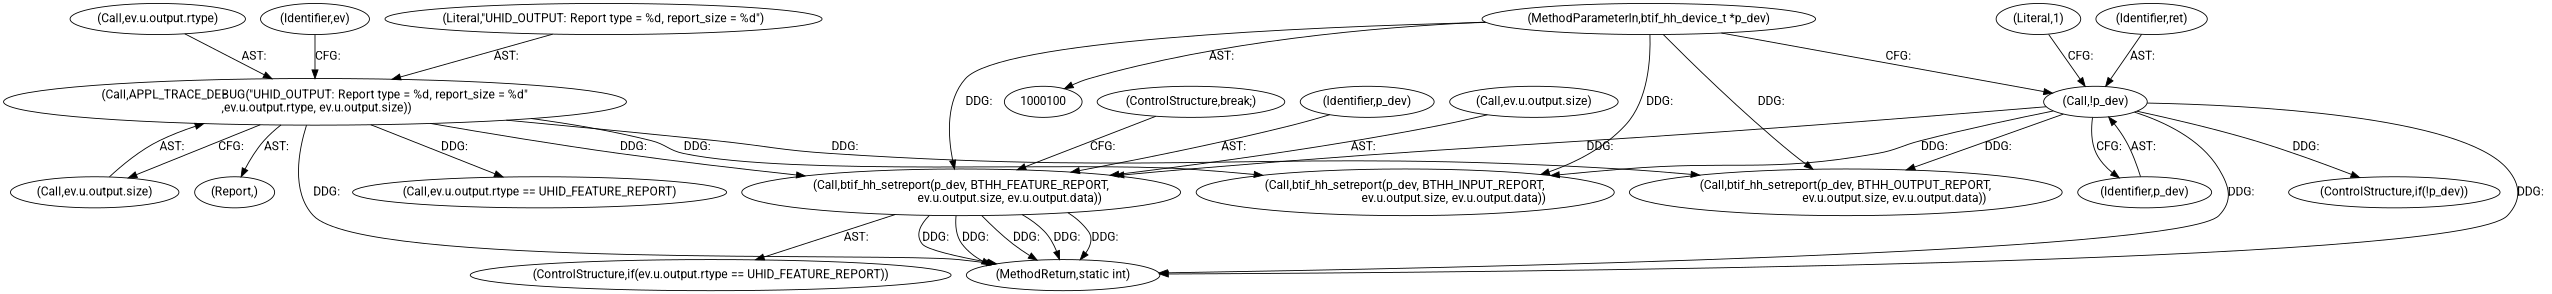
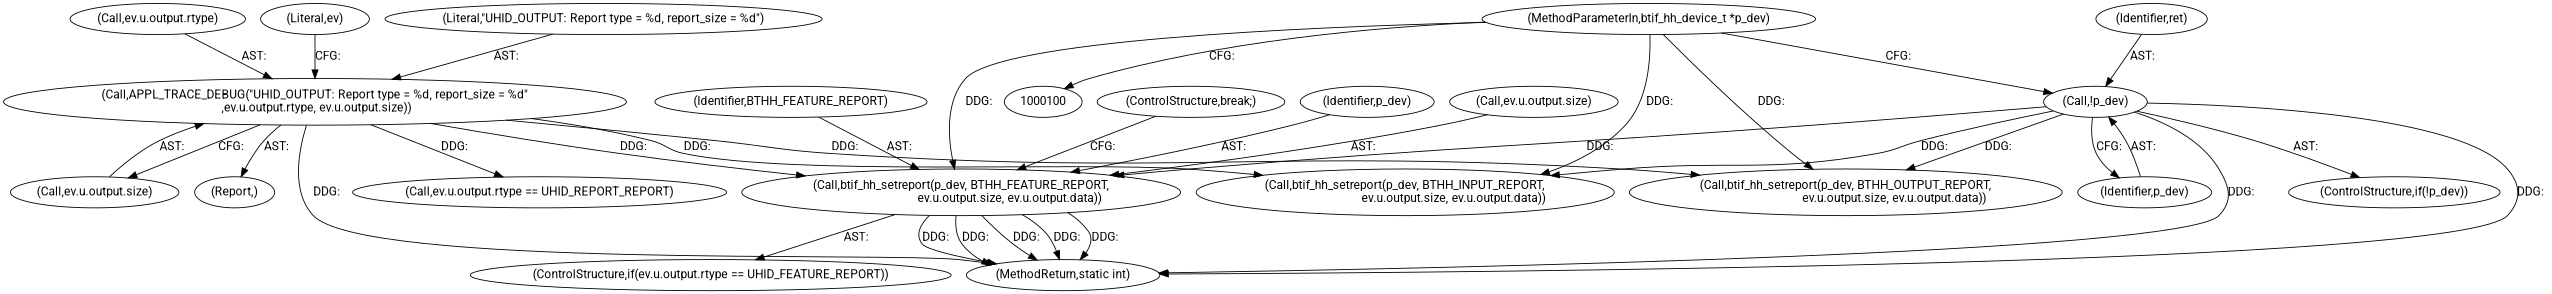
node "(Identifier,ev)": label "(Identifier,ev)" -> "(Literal,ev)"
node "(Literal,1)": removed
edge "(MethodParameterIn,btif_hh_device_t *p_dev)" -> "1000100": label "AST: " -> "CFG: "
node "(Identifier,BTHH_FEATURE_REPORT)": added
edge "(Call,!p_dev)" -> "(ControlStructure,if(!p_dev))": label "DDG: " -> "AST: "
node "(Call,ev.u.output.rtype == UHID_FEATURE_REPORT)": label "(Call,ev.u.output.rtype == UHID_FEATURE_REPORT)" -> "(Call,ev.u.output.rtype == UHID_REPORT_REPORT)"
